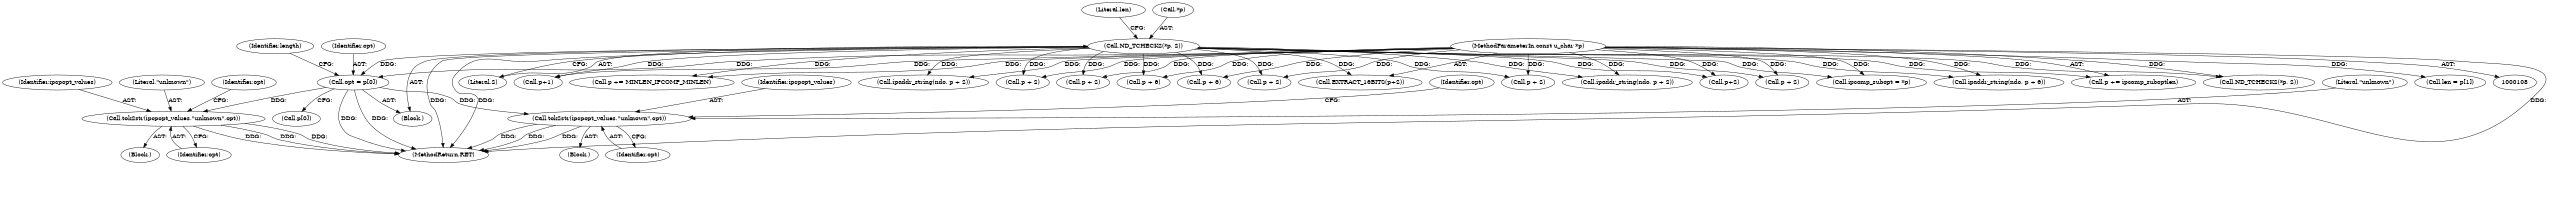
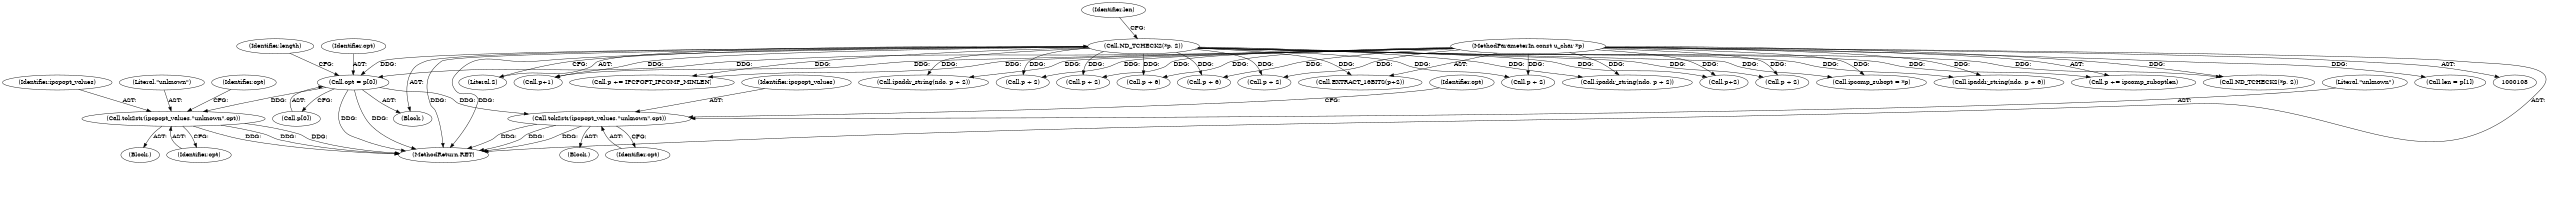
node "(Literal,len)": label "(Literal,len)" -> "(Identifier,len)"
node "(Call,*p)": removed
node "(Call,p += MINLEN_IPCOMP_MINLEN)": label "(Call,p += MINLEN_IPCOMP_MINLEN)" -> "(Call,p += IPCPOPT_IPCOMP_MINLEN)"
edge "(Call,p[0])" -> "(Call,opt = p[0])": added, label "AST:"
edge "(MethodParameterIn,const u_char *p)" -> "(MethodReturn,RET)": label "DDG: " -> "AST: "
